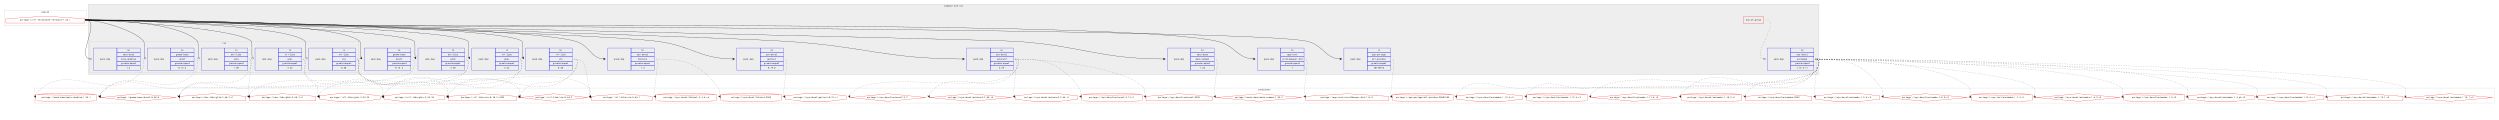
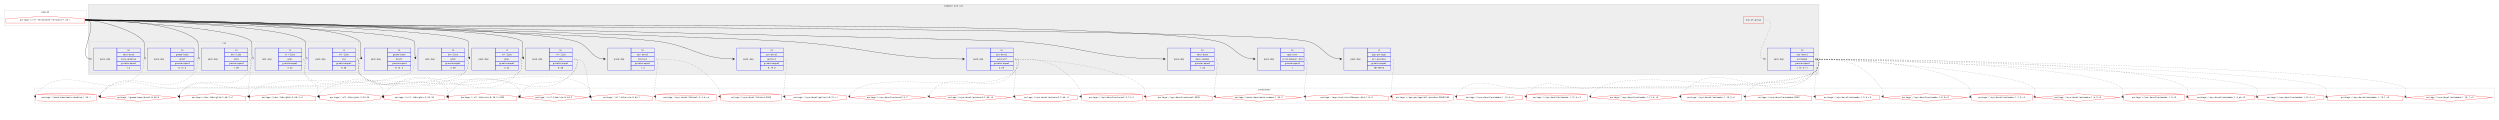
node "portage://sys-text/automake-1.7.9-r3": label "portage://sys-text/automake-1.7.9-r3" -> "portage://sys-devel/automake-1.7.9-r3"
